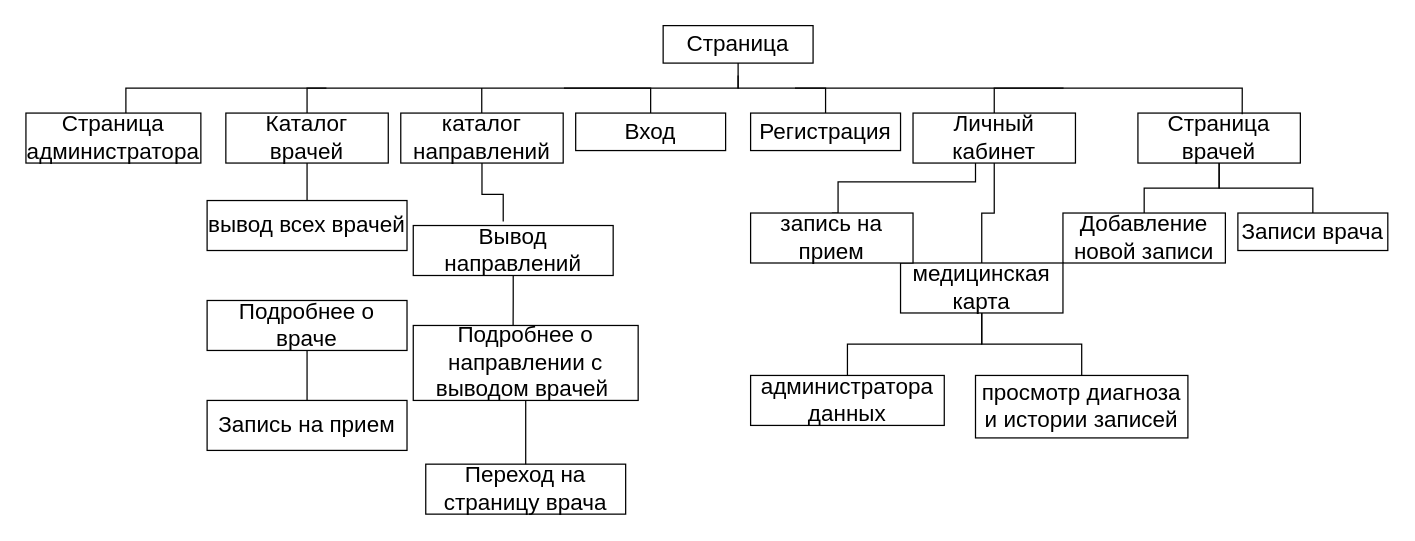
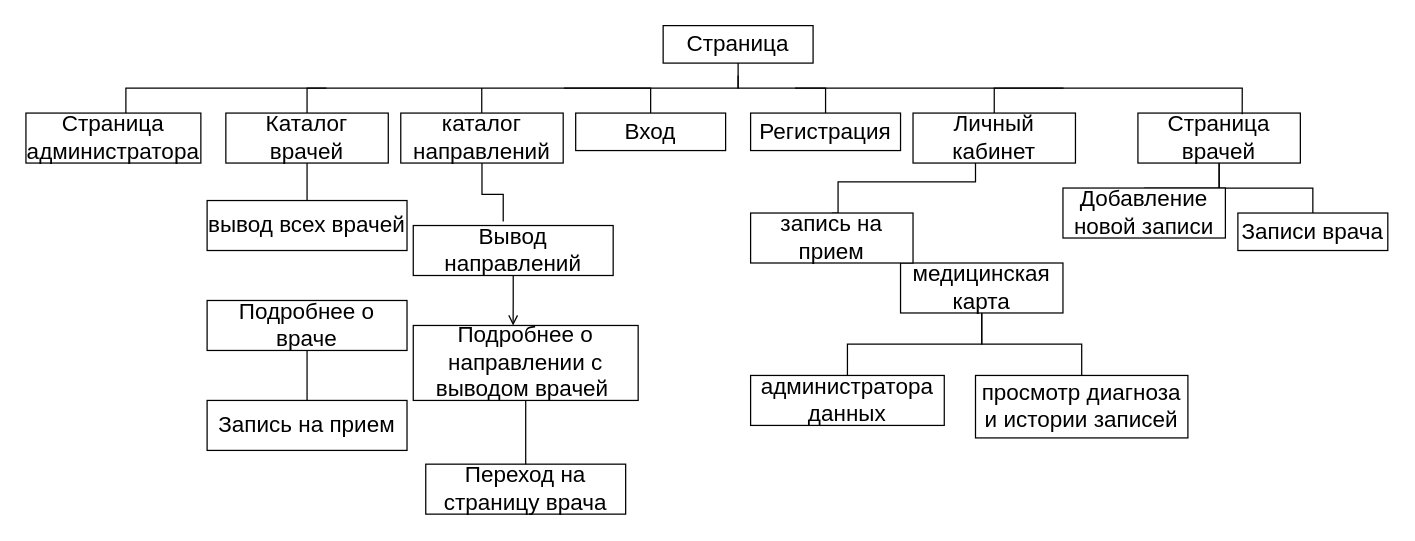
edge "Личный кабинет" -- "медицинская карта": removed
node "Добавление новой записи": moved (1144, 238) -> (1144, 213)
edge "Вывод направлений" -- "Подробнее о направлении с выводом врачей": arrowhead none -> open
